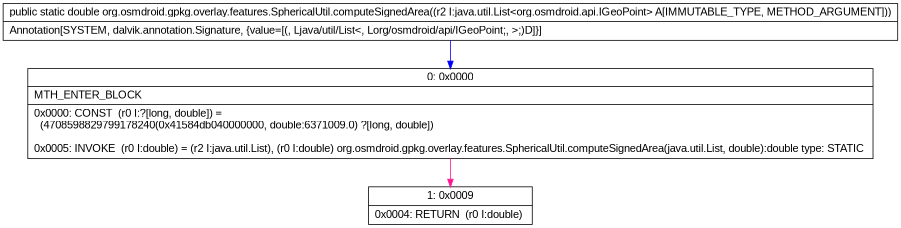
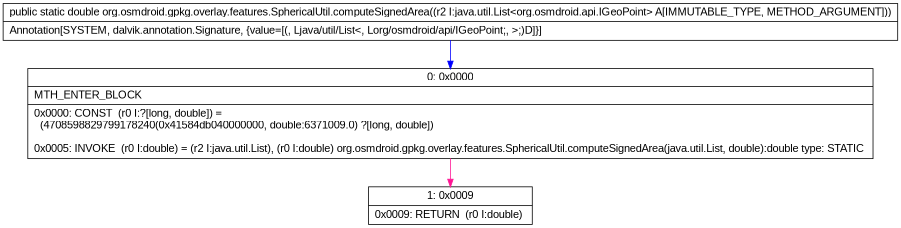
node "1: 0x0009": text "0x0004: RETURN  (r0 I:double)" -> "0x0009: RETURN  (r0 I:double)"
